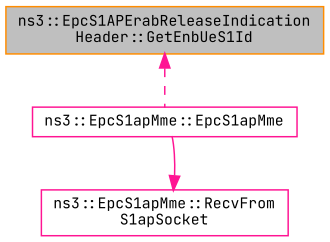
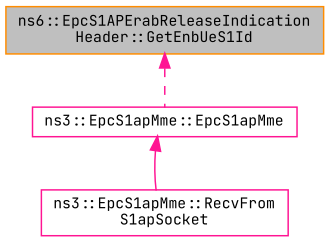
node "ns3::EpcS1APErabReleaseIndication Header::GetEnbUeS1Id": label "ns3::EpcS1APErabReleaseIndication Header::GetEnbUeS1Id" -> "ns6::EpcS1APErabReleaseIndication Header::GetEnbUeS1Id"
edge "ns3::EpcS1apMme::EpcS1apMme" -> "ns3::EpcS1apMme::RecvFrom S1apSocket": reversed
